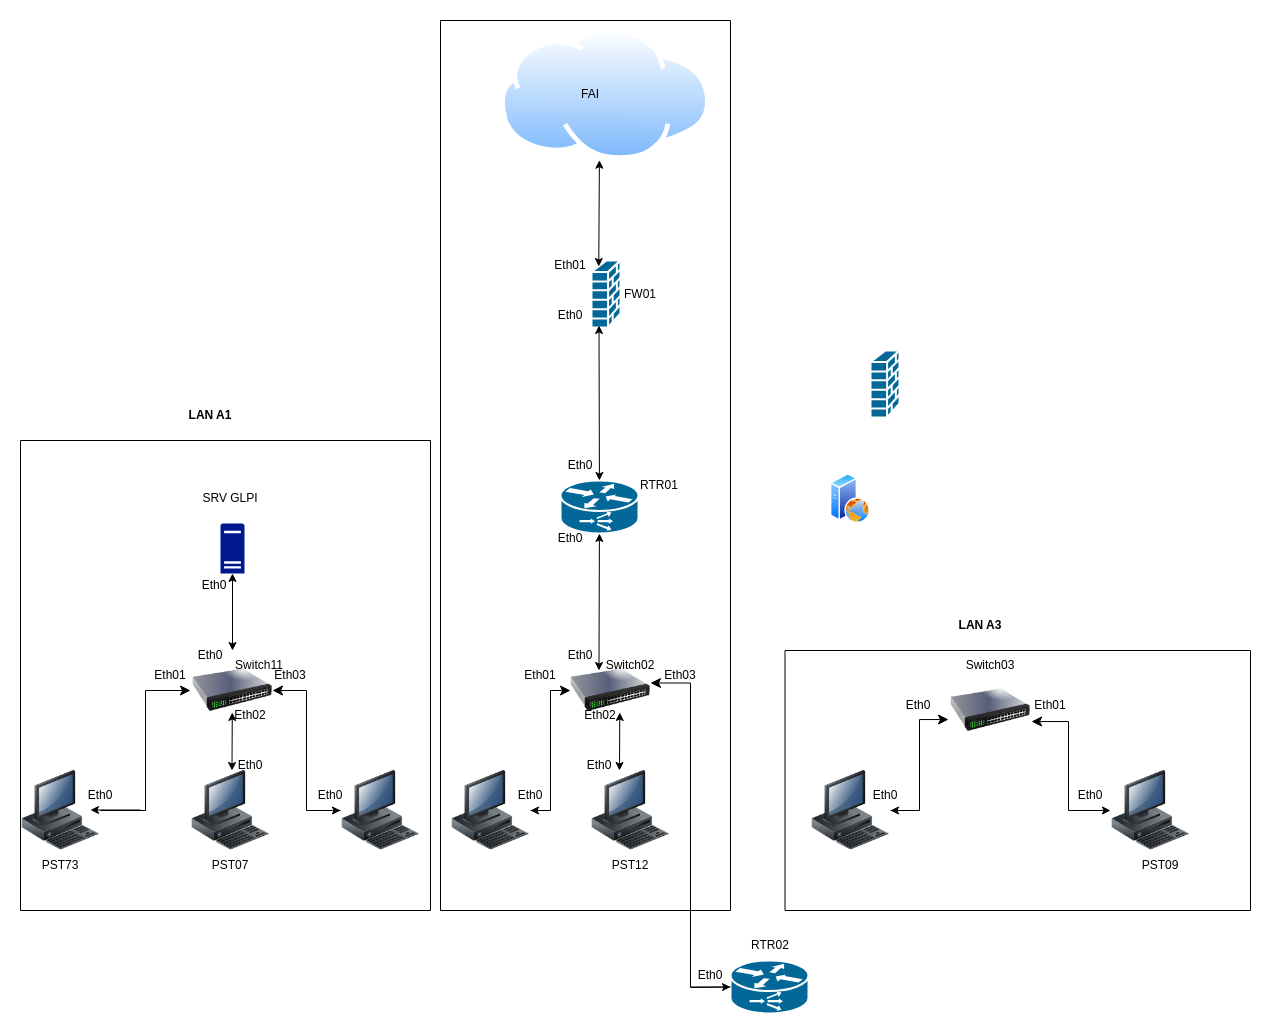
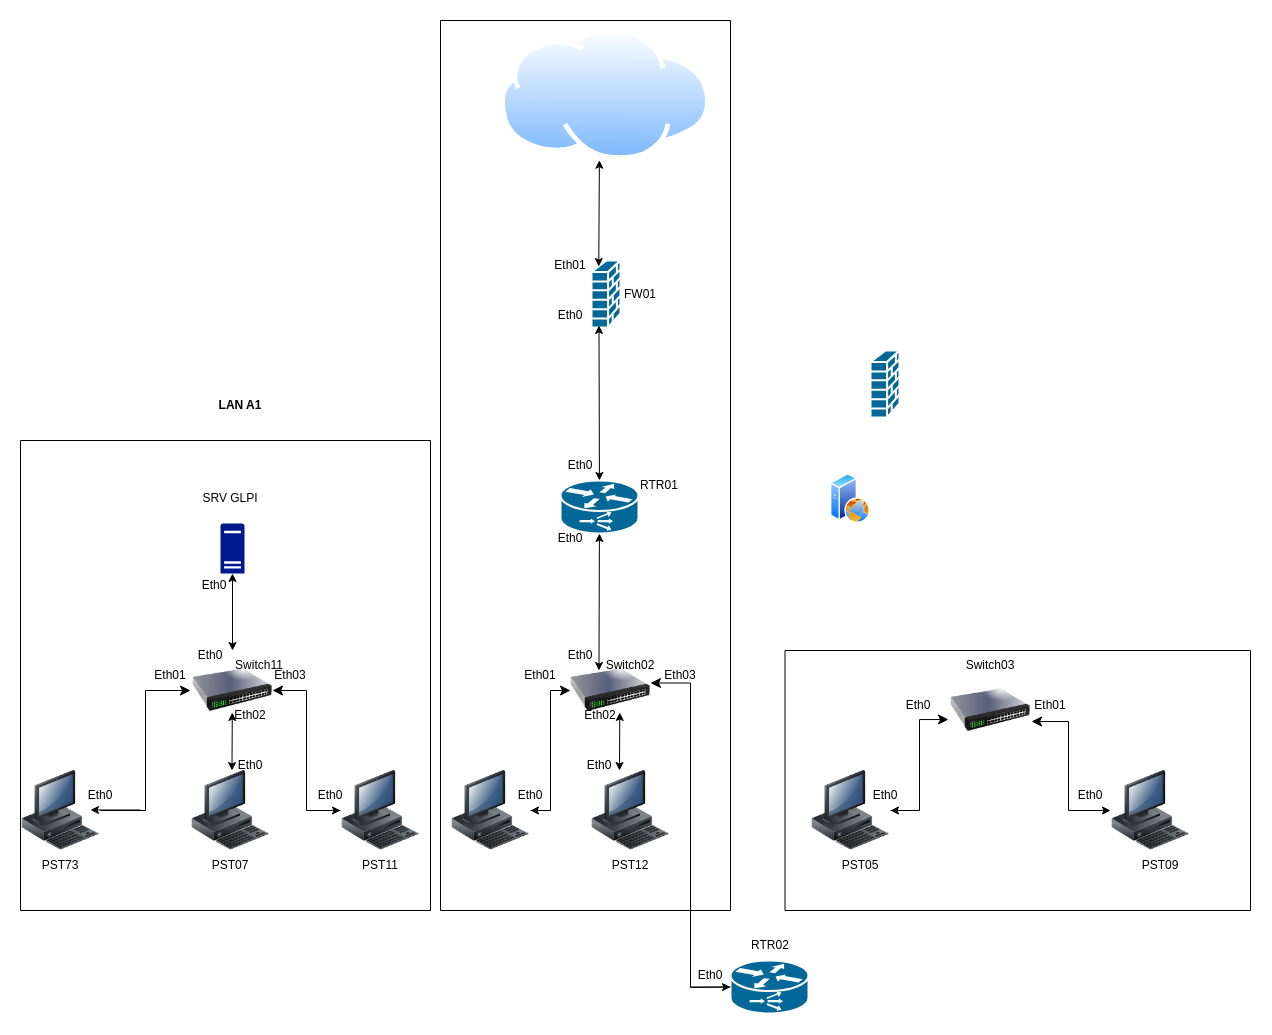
node "FAI": removed
node "LAN A1": moved (211, 416) -> (241, 406)
node "LAN A3": removed
node "PST11": added
node "PST05": added
